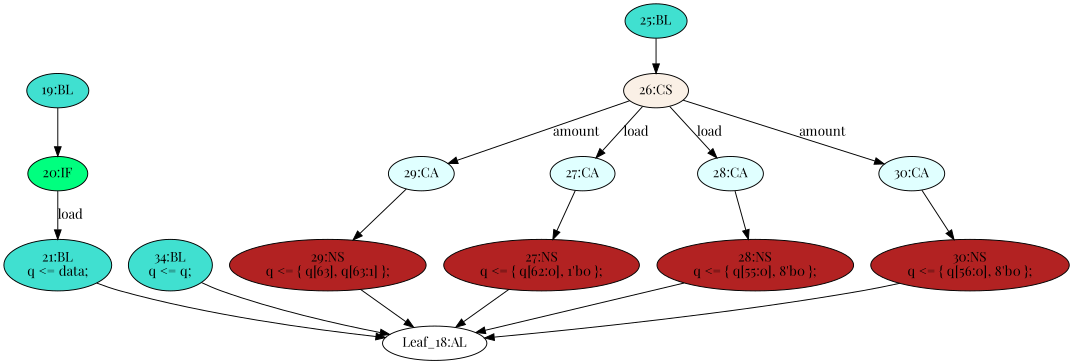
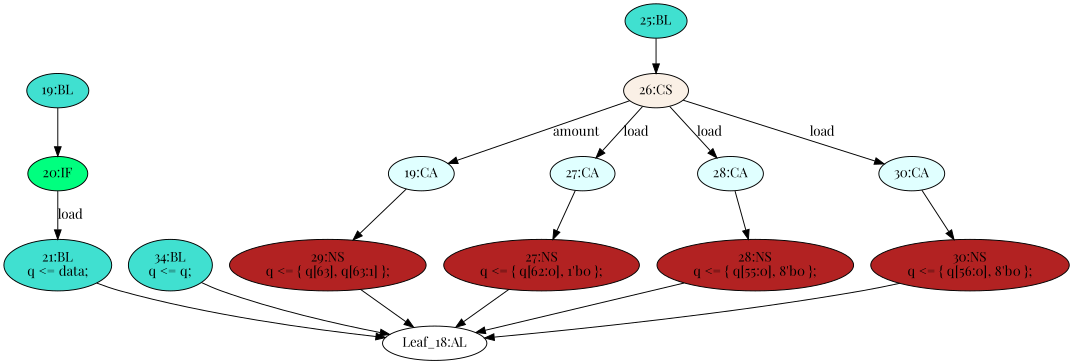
edge "26:CS" -> "30:CA": label "amount" -> "load"
node "29:CA": label "29:CA" -> "19:CA"
